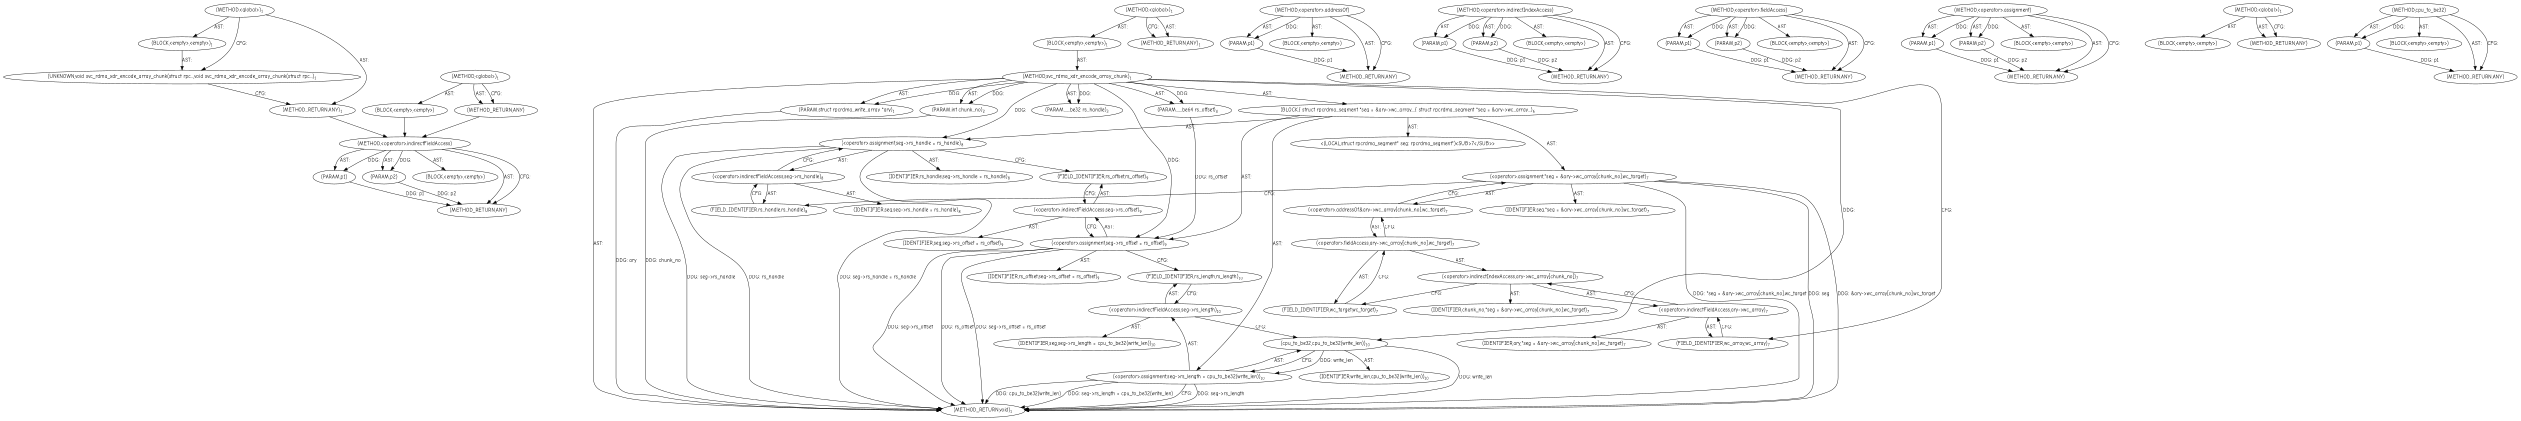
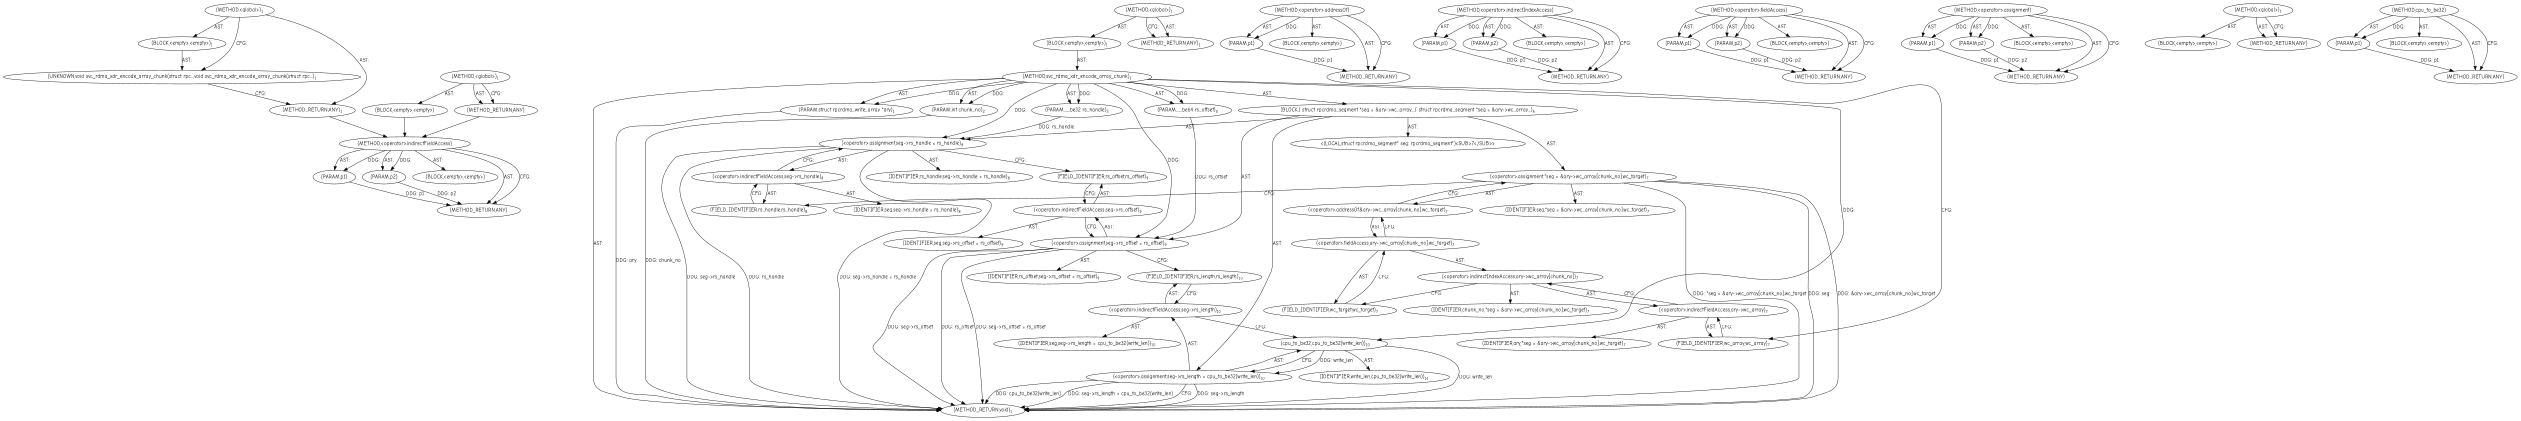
edge "(PARAM,__be32 rs_handle)" -> "(<operator>.assignment,seg->rs_handle = rs_handle)": added, label "DDG: rs_handle"
node "(IDENTIFIER,write_len,cpu_to_be32(write_len))": text "10" -> "16"
